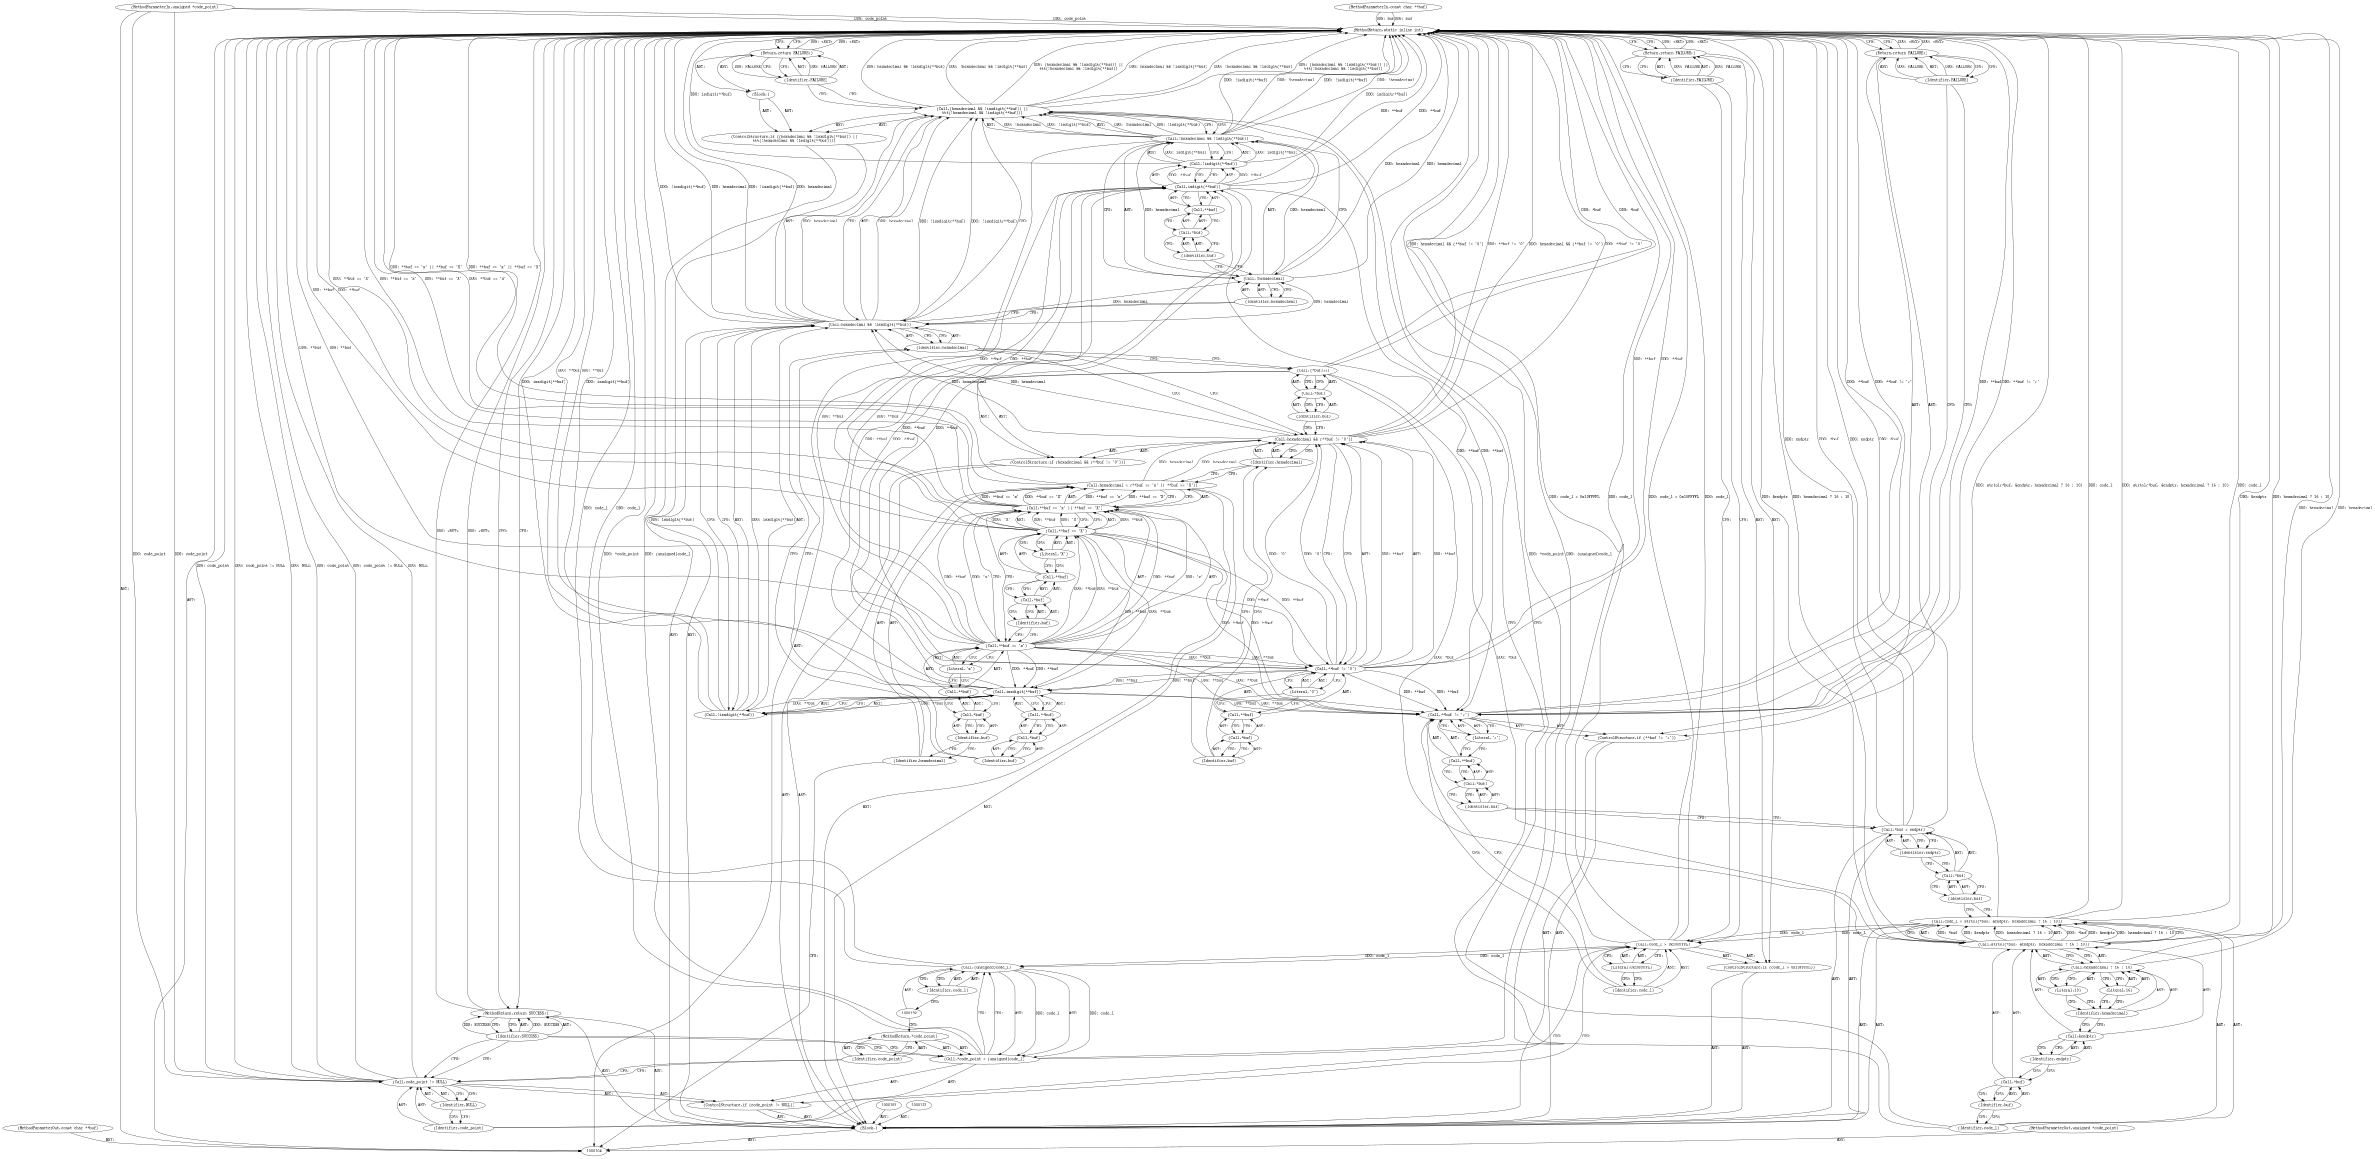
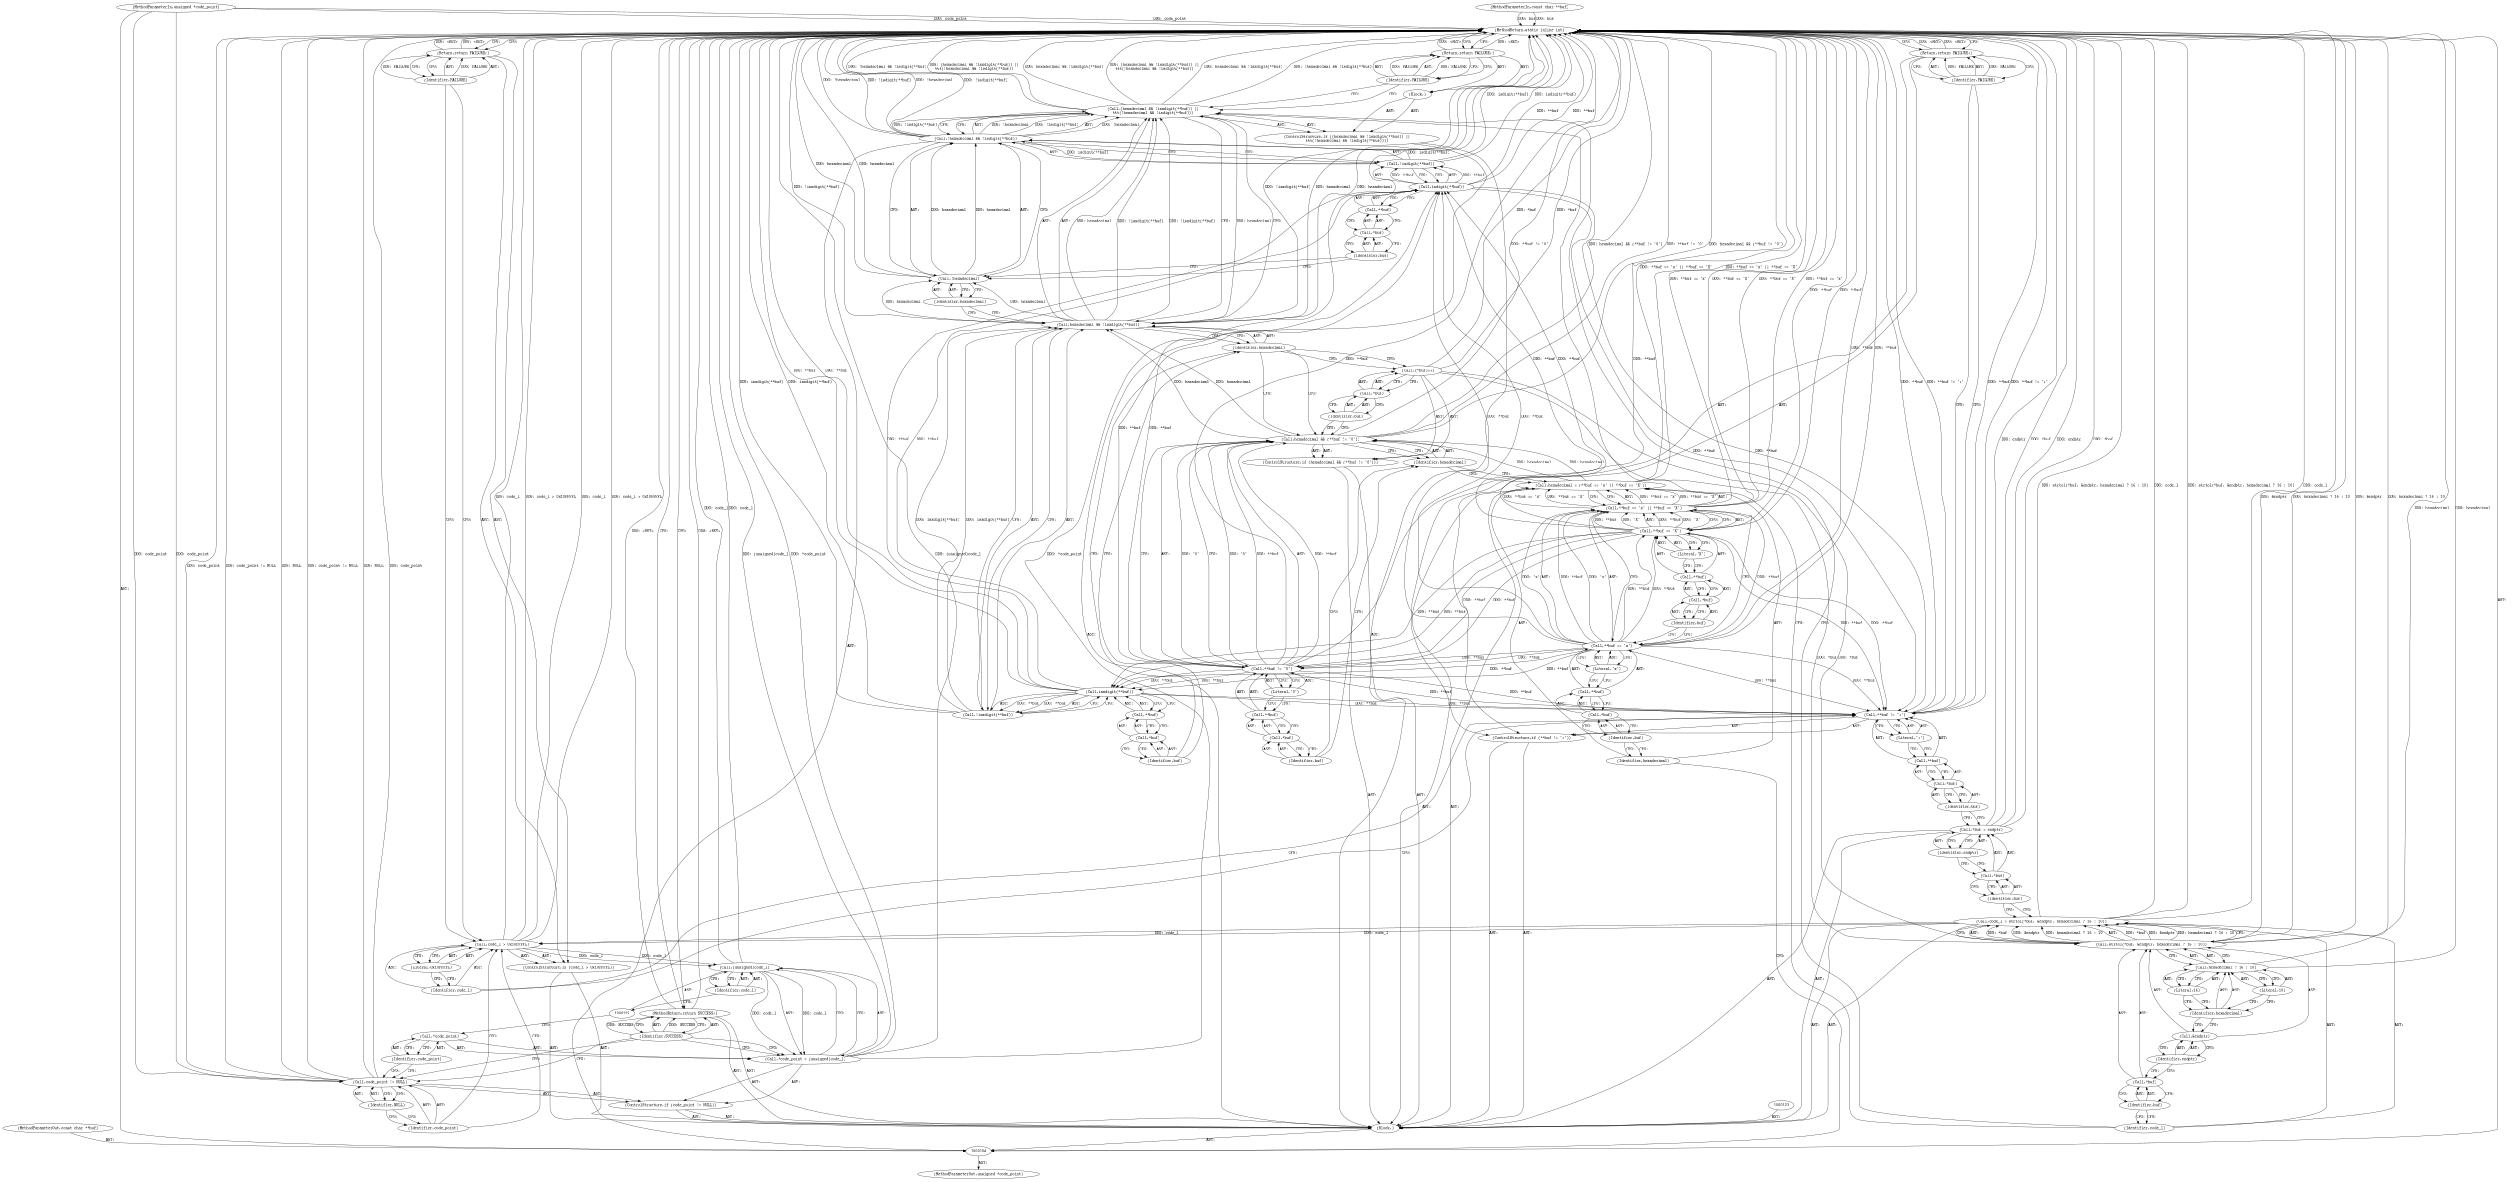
node "(MethodReturn,*code_point)": label "(MethodReturn,*code_point)" -> "(Call,*code_point)"
node "1000109": removed
edge "(MethodParameterOut,unsigned *code_point)" -> "1000104": reversed
